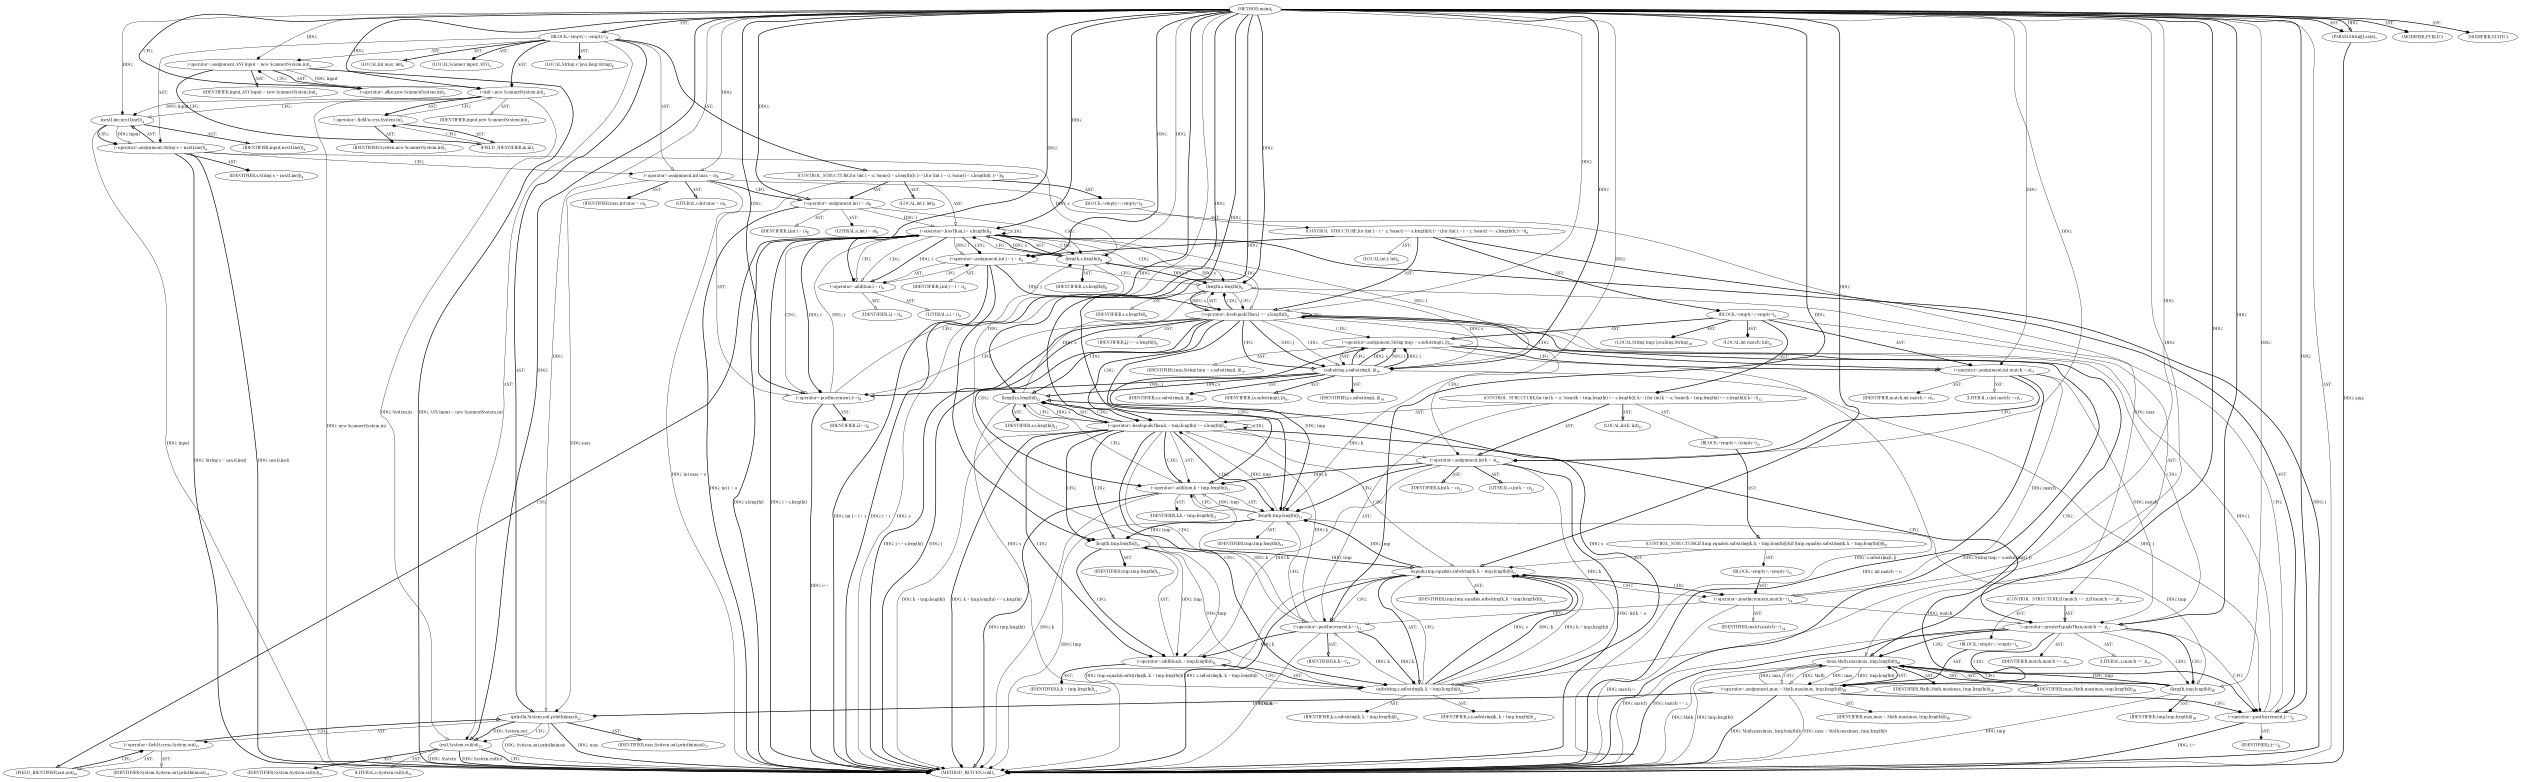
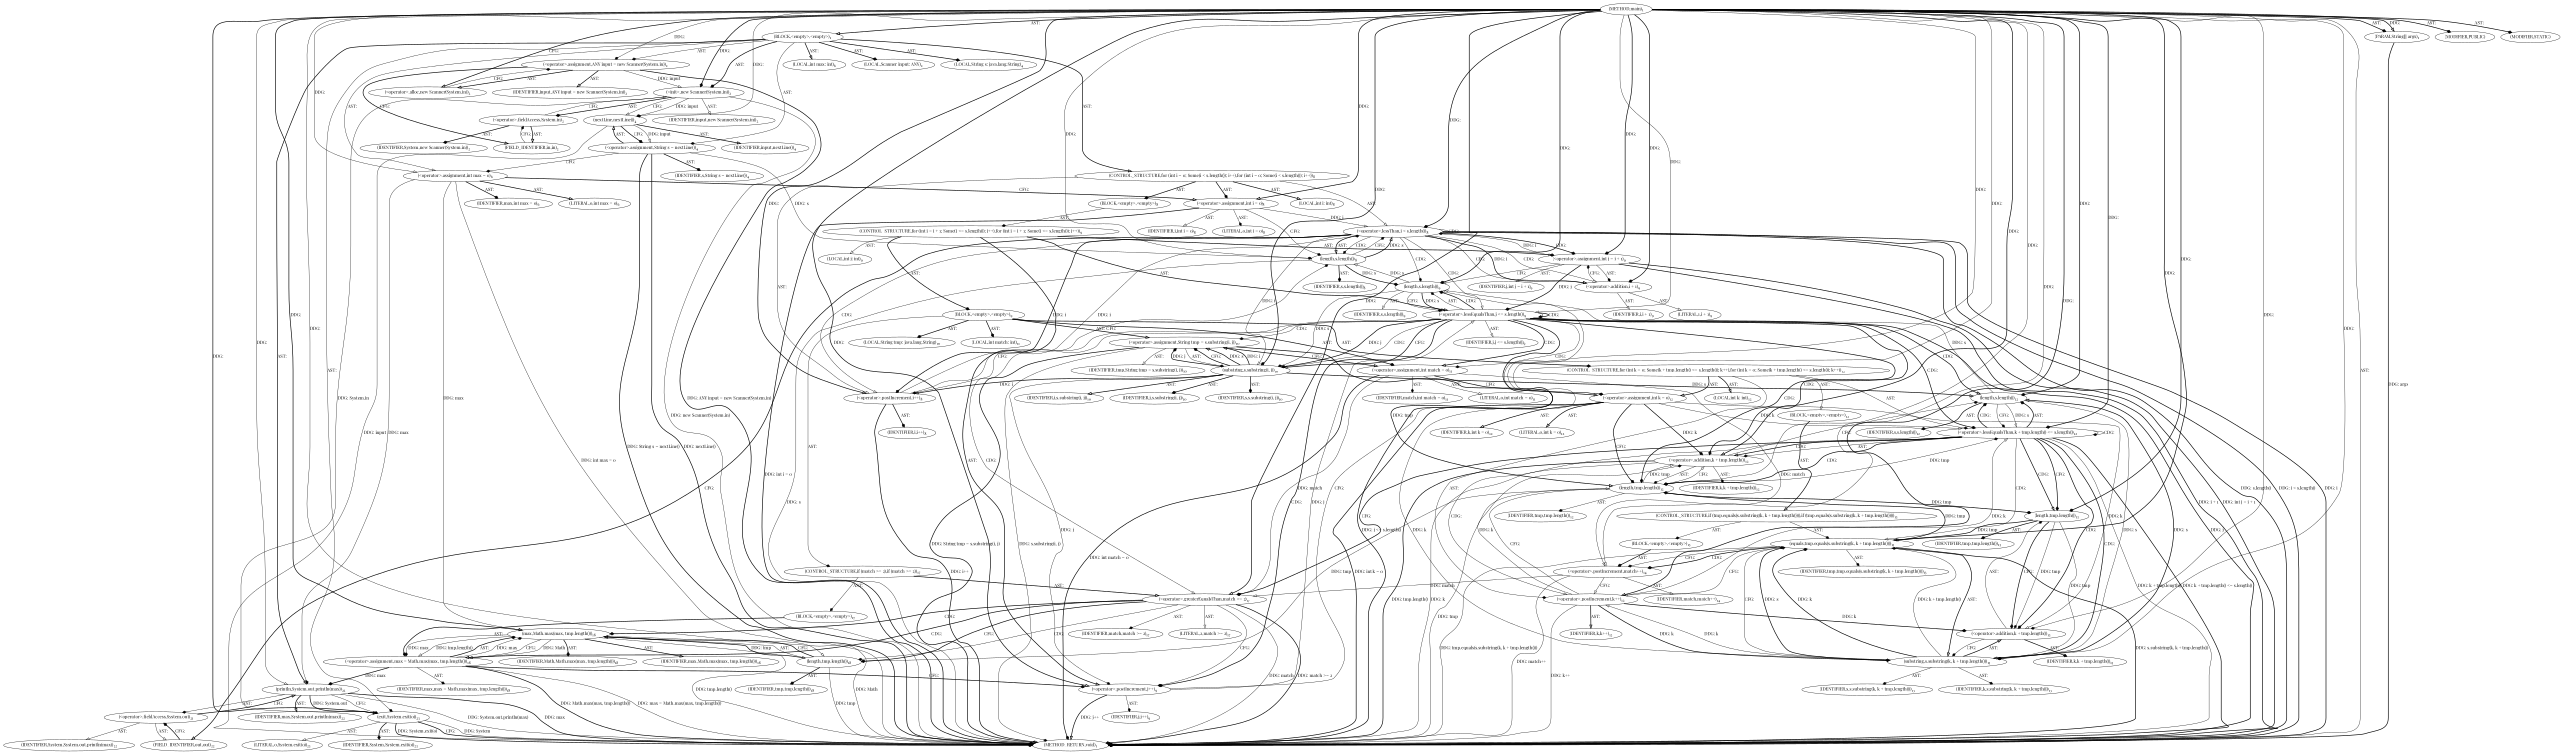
edge "(<operator>.lessEqualsThan,k + tmp.length() <= s.length())" -> "(<operator>.assignment,int k = 0)": reversed
